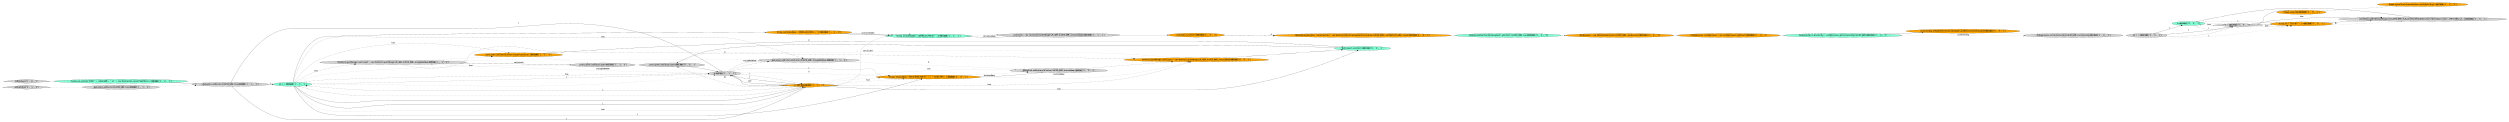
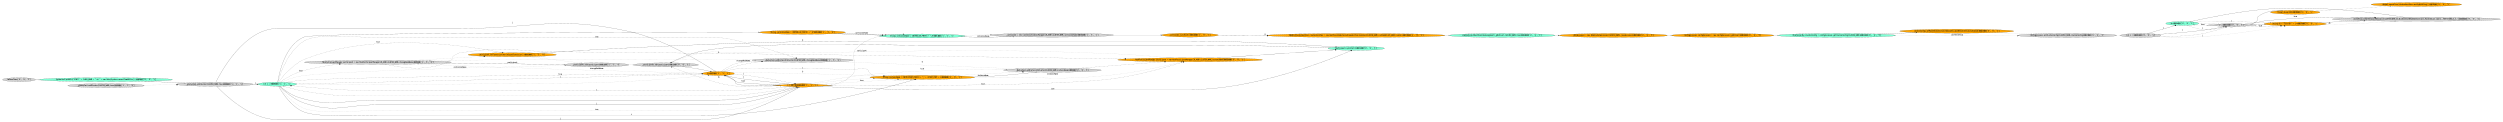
edge "int i = 0@@@5@@@['1', '1', '1']" -> "_participants.add(participant)@@@11@@@['1', '1', '0']": label "true" -> "controllerName"
node "i++@@@7@@@['1', '1', '1']": fillcolor lightgrey -> orange
node "beforeClass['0', '0', '1']": shape diamond -> ellipse
node "beforeMethod['0', '1', '0']": removed
